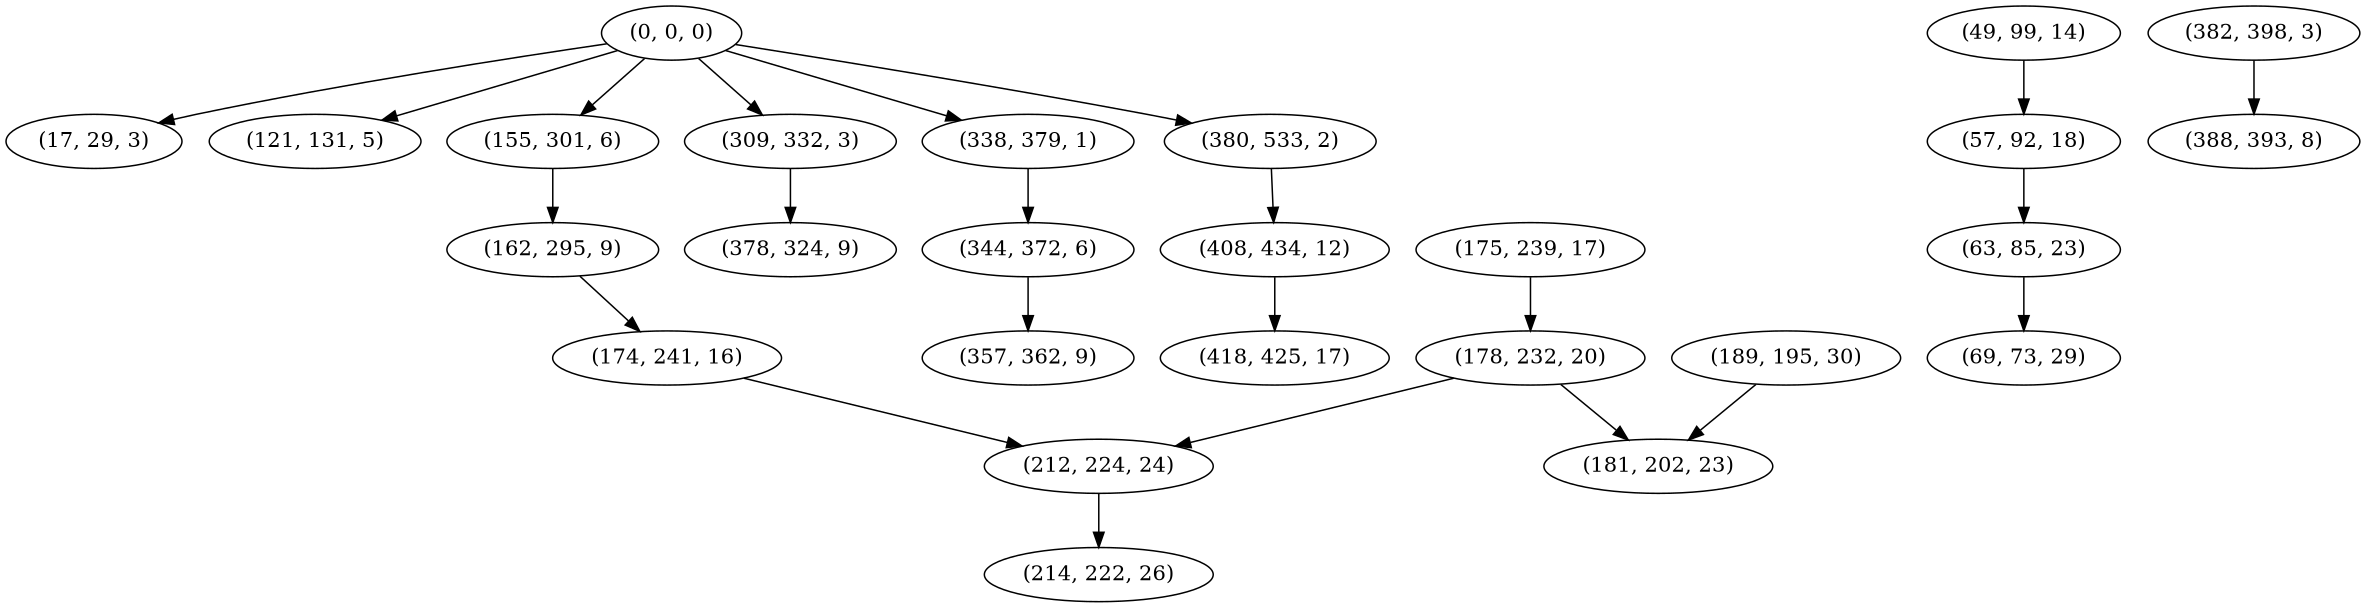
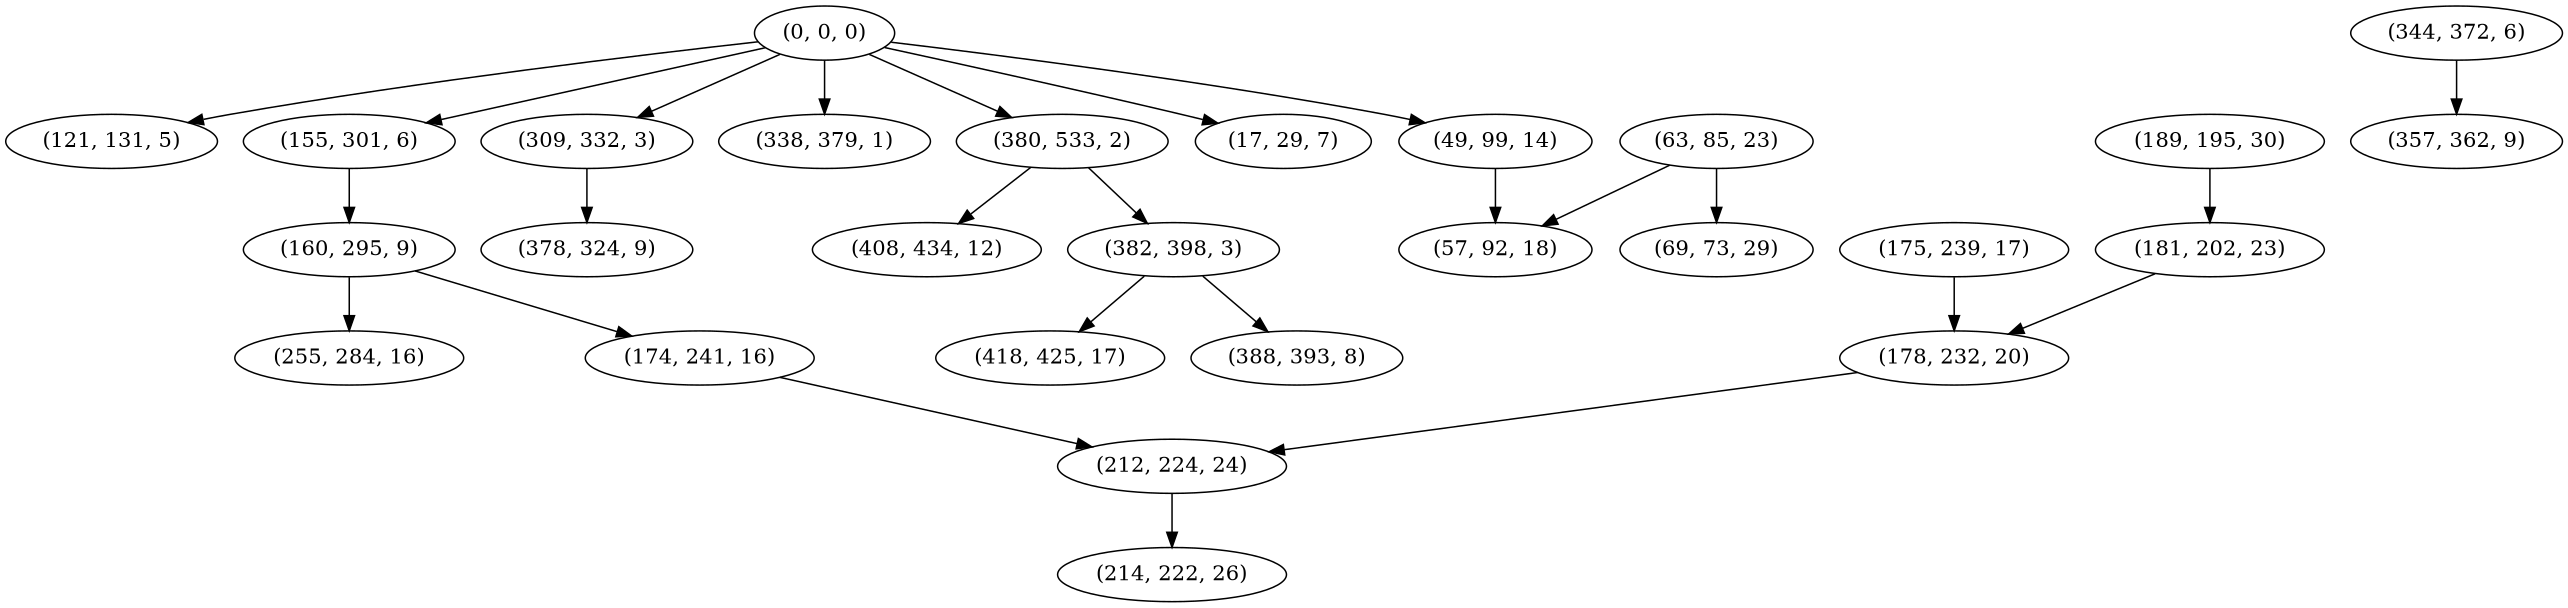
edge "(0, 0, 0)" -> "(49, 99, 14)": added
node "(17, 29, 3)": label "(17, 29, 3)" -> "(17, 29, 7)"
edge "(338, 379, 1)" -> "(344, 372, 6)": removed
edge "(57, 92, 18)" -> "(63, 85, 23)": reversed
edge "(380, 533, 2)" -> "(382, 398, 3)": added
node "(162, 295, 9)": label "(162, 295, 9)" -> "(160, 295, 9)"
edge "(408, 434, 12)" -> "(418, 425, 17)": now "(382, 398, 3)" -> "(418, 425, 17)"
node "(255, 284, 16)": added
edge "(178, 232, 20)" -> "(181, 202, 23)": reversed
